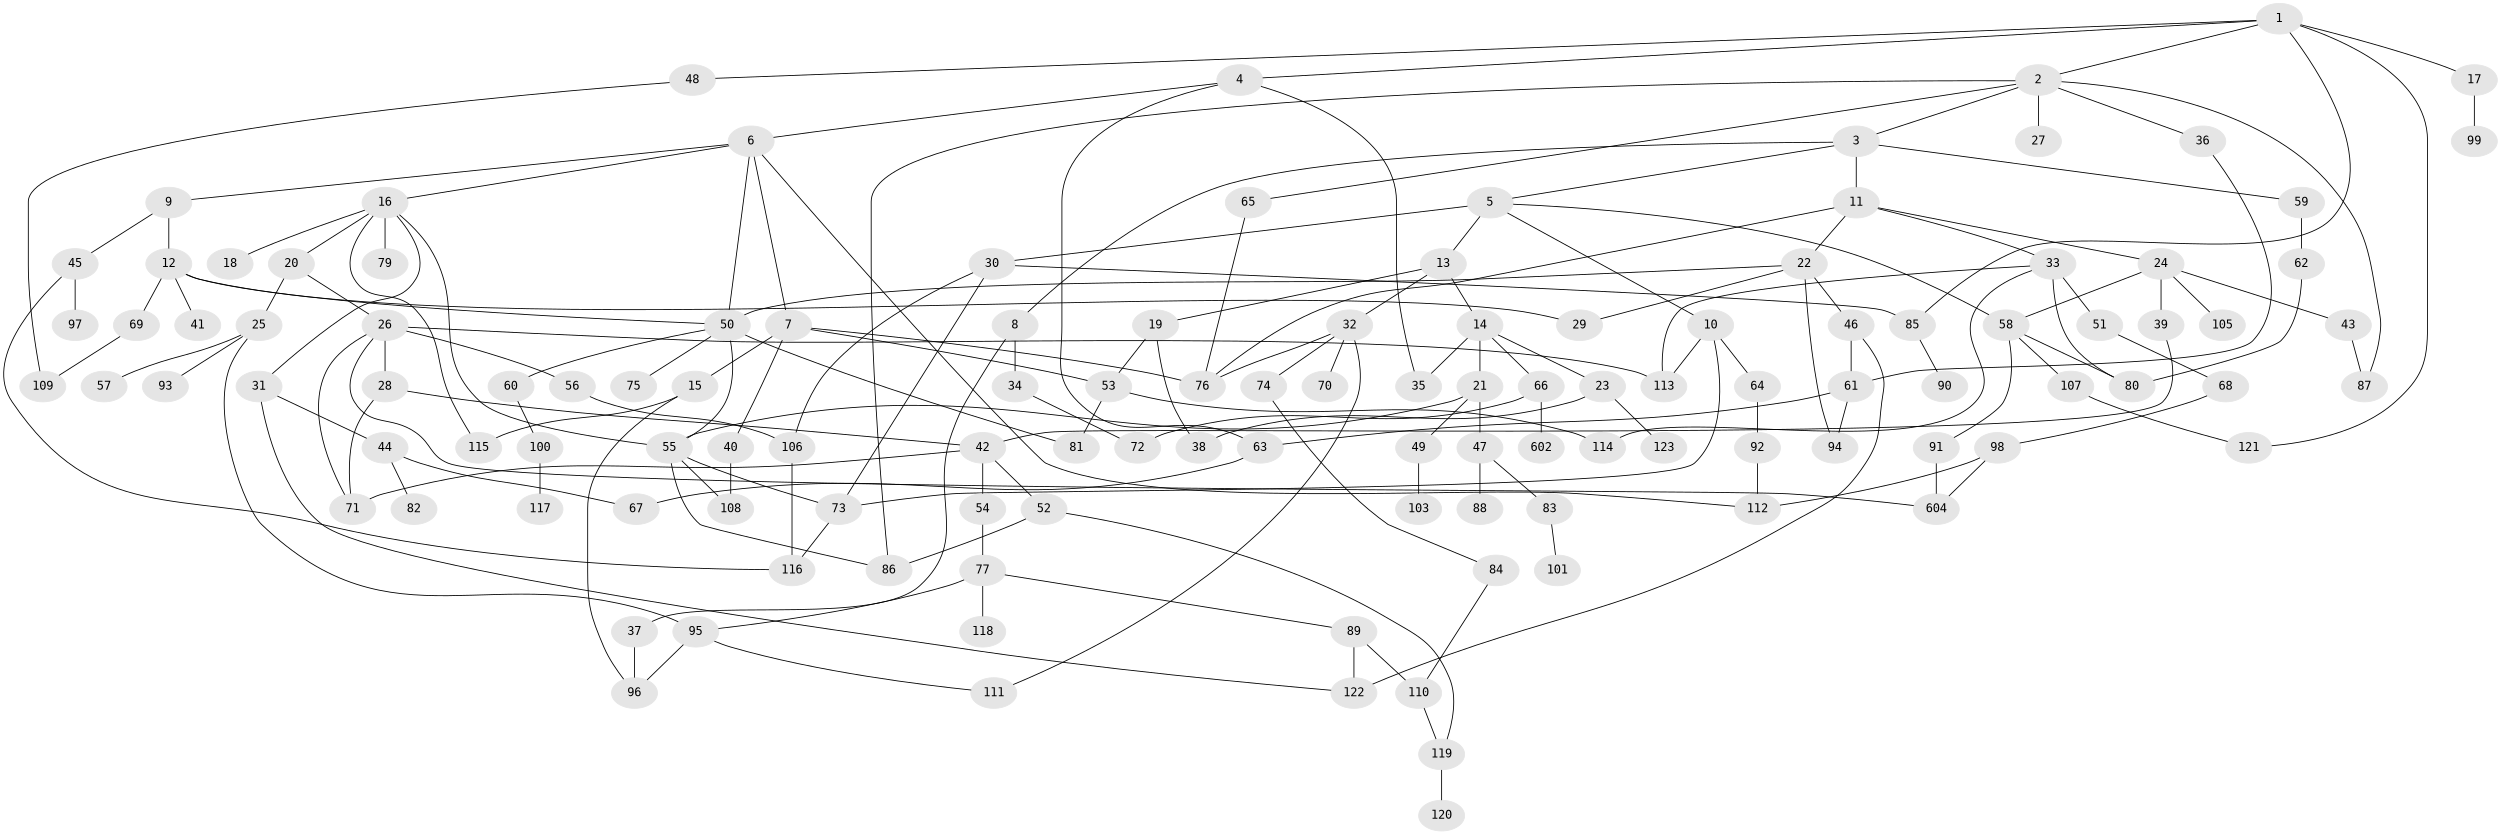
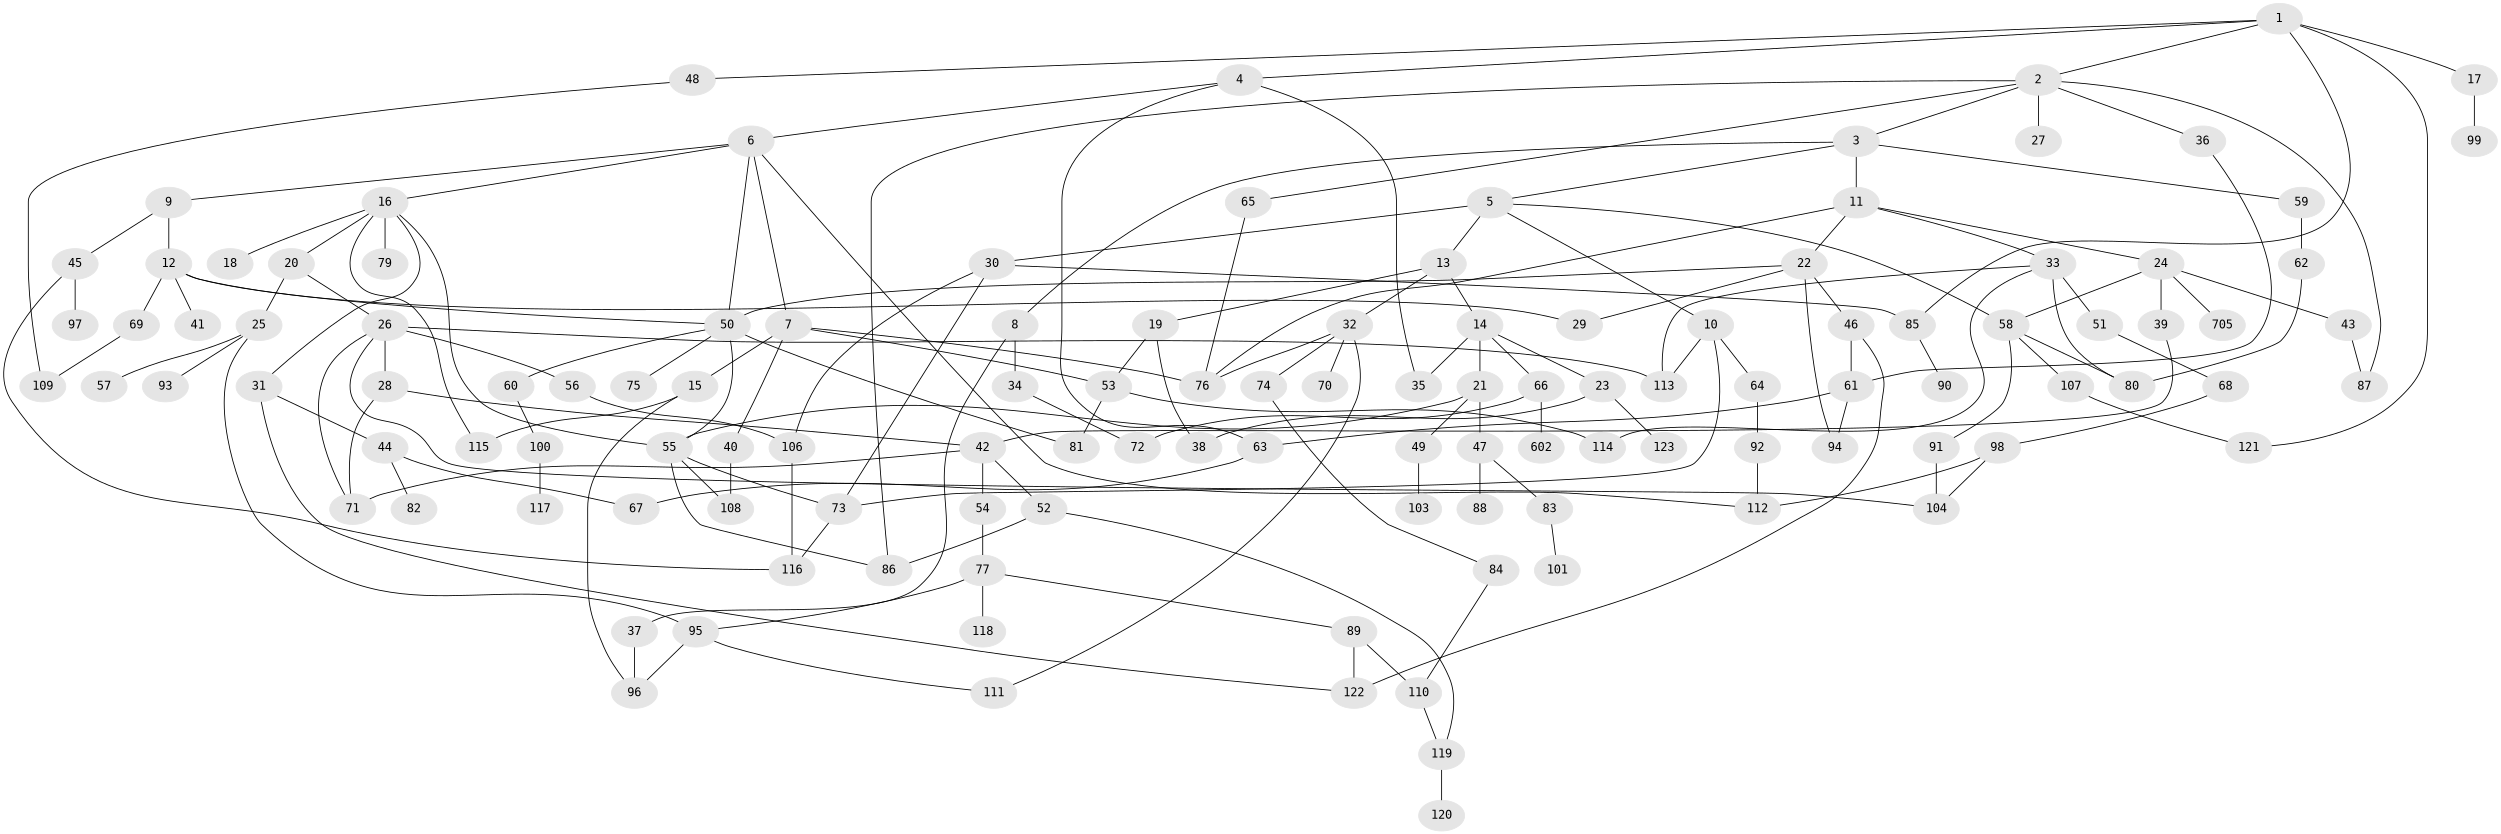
node "105": label "105" -> "705"
node "604": label "604" -> "104"
